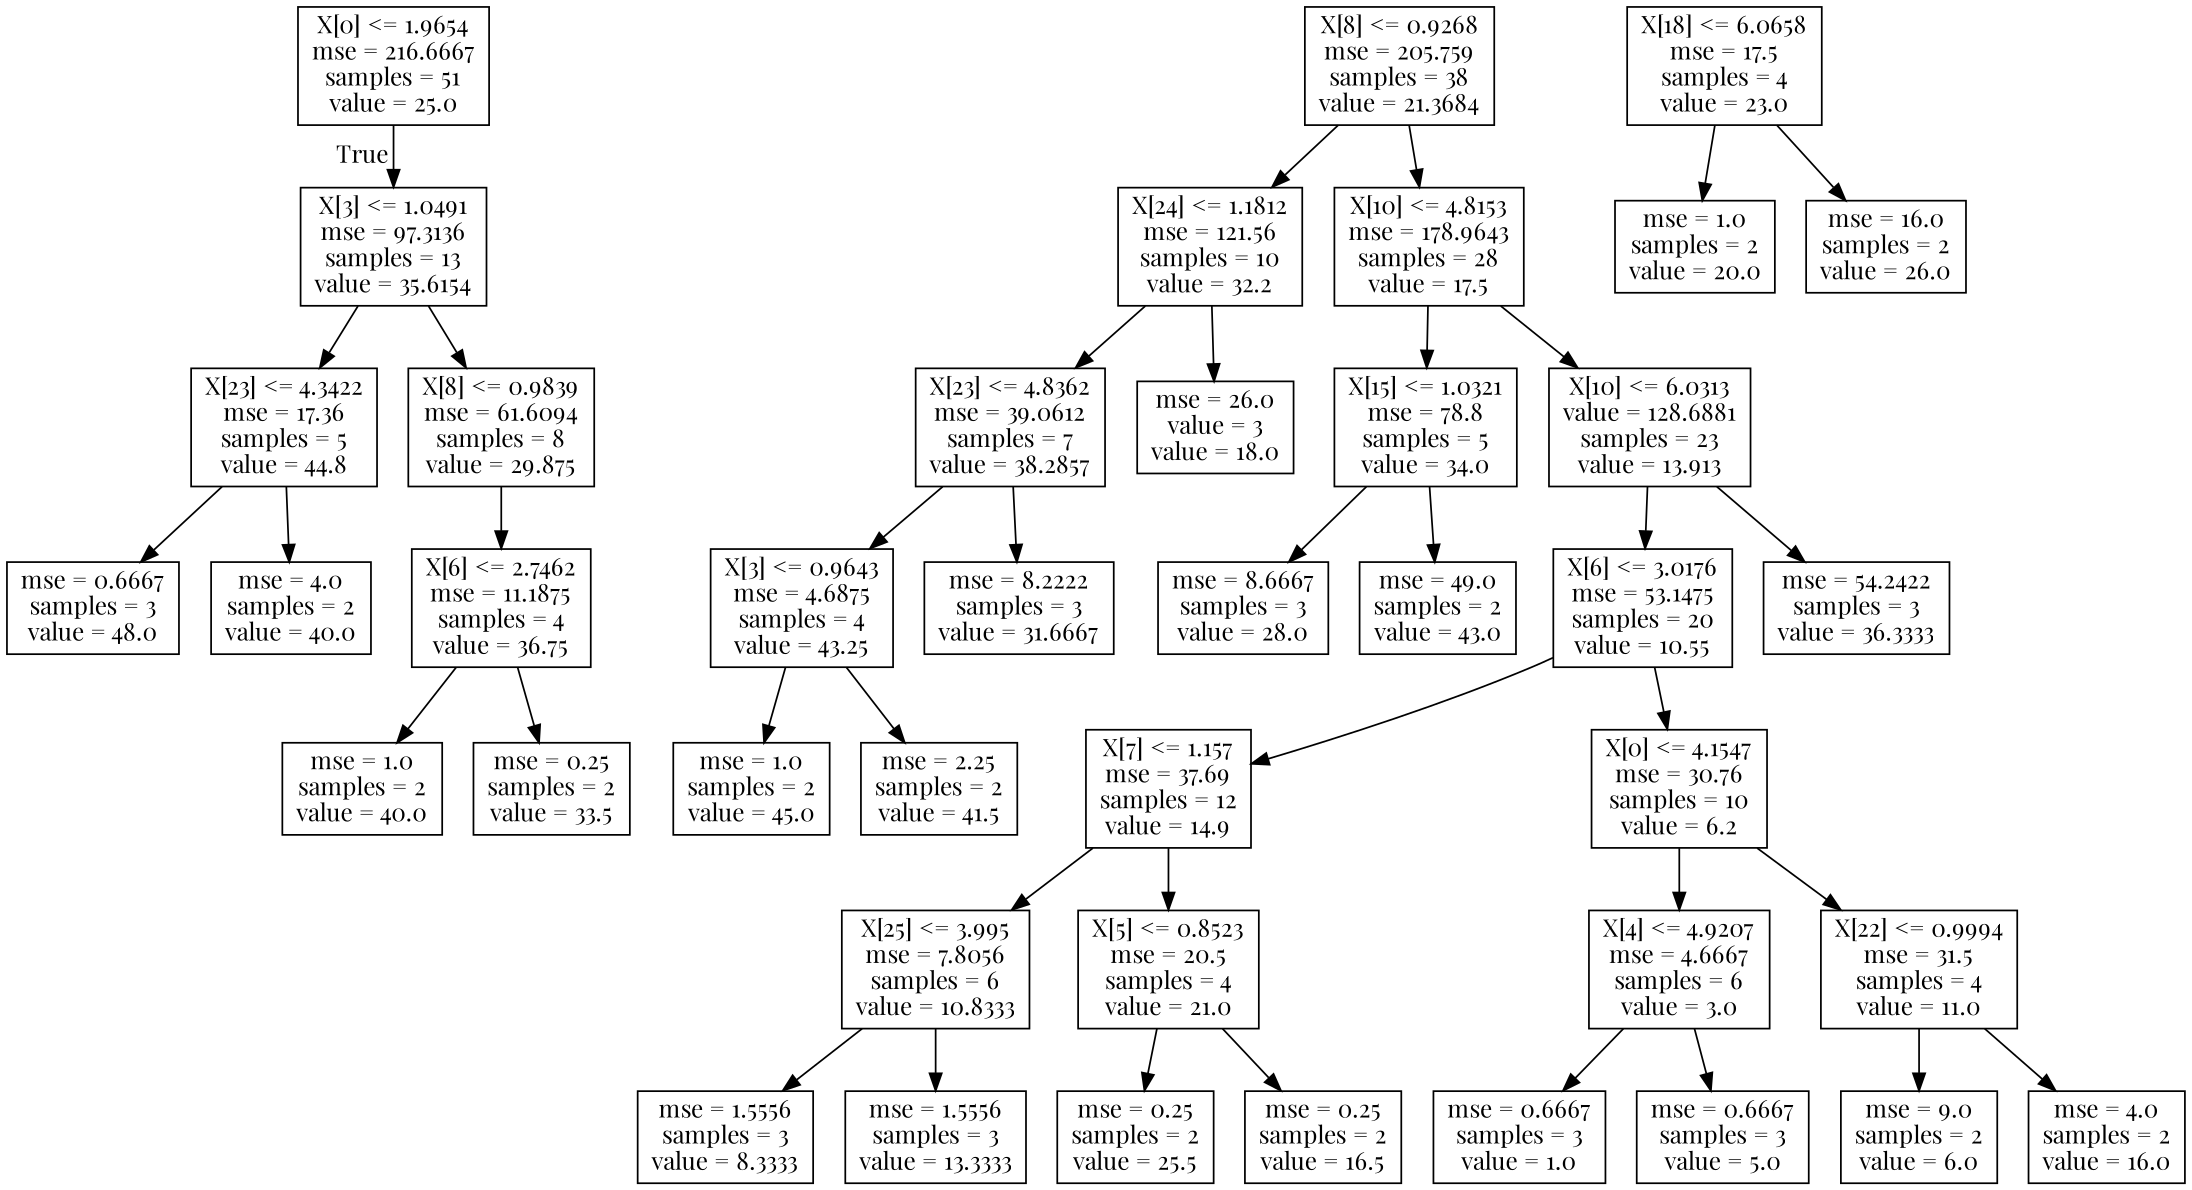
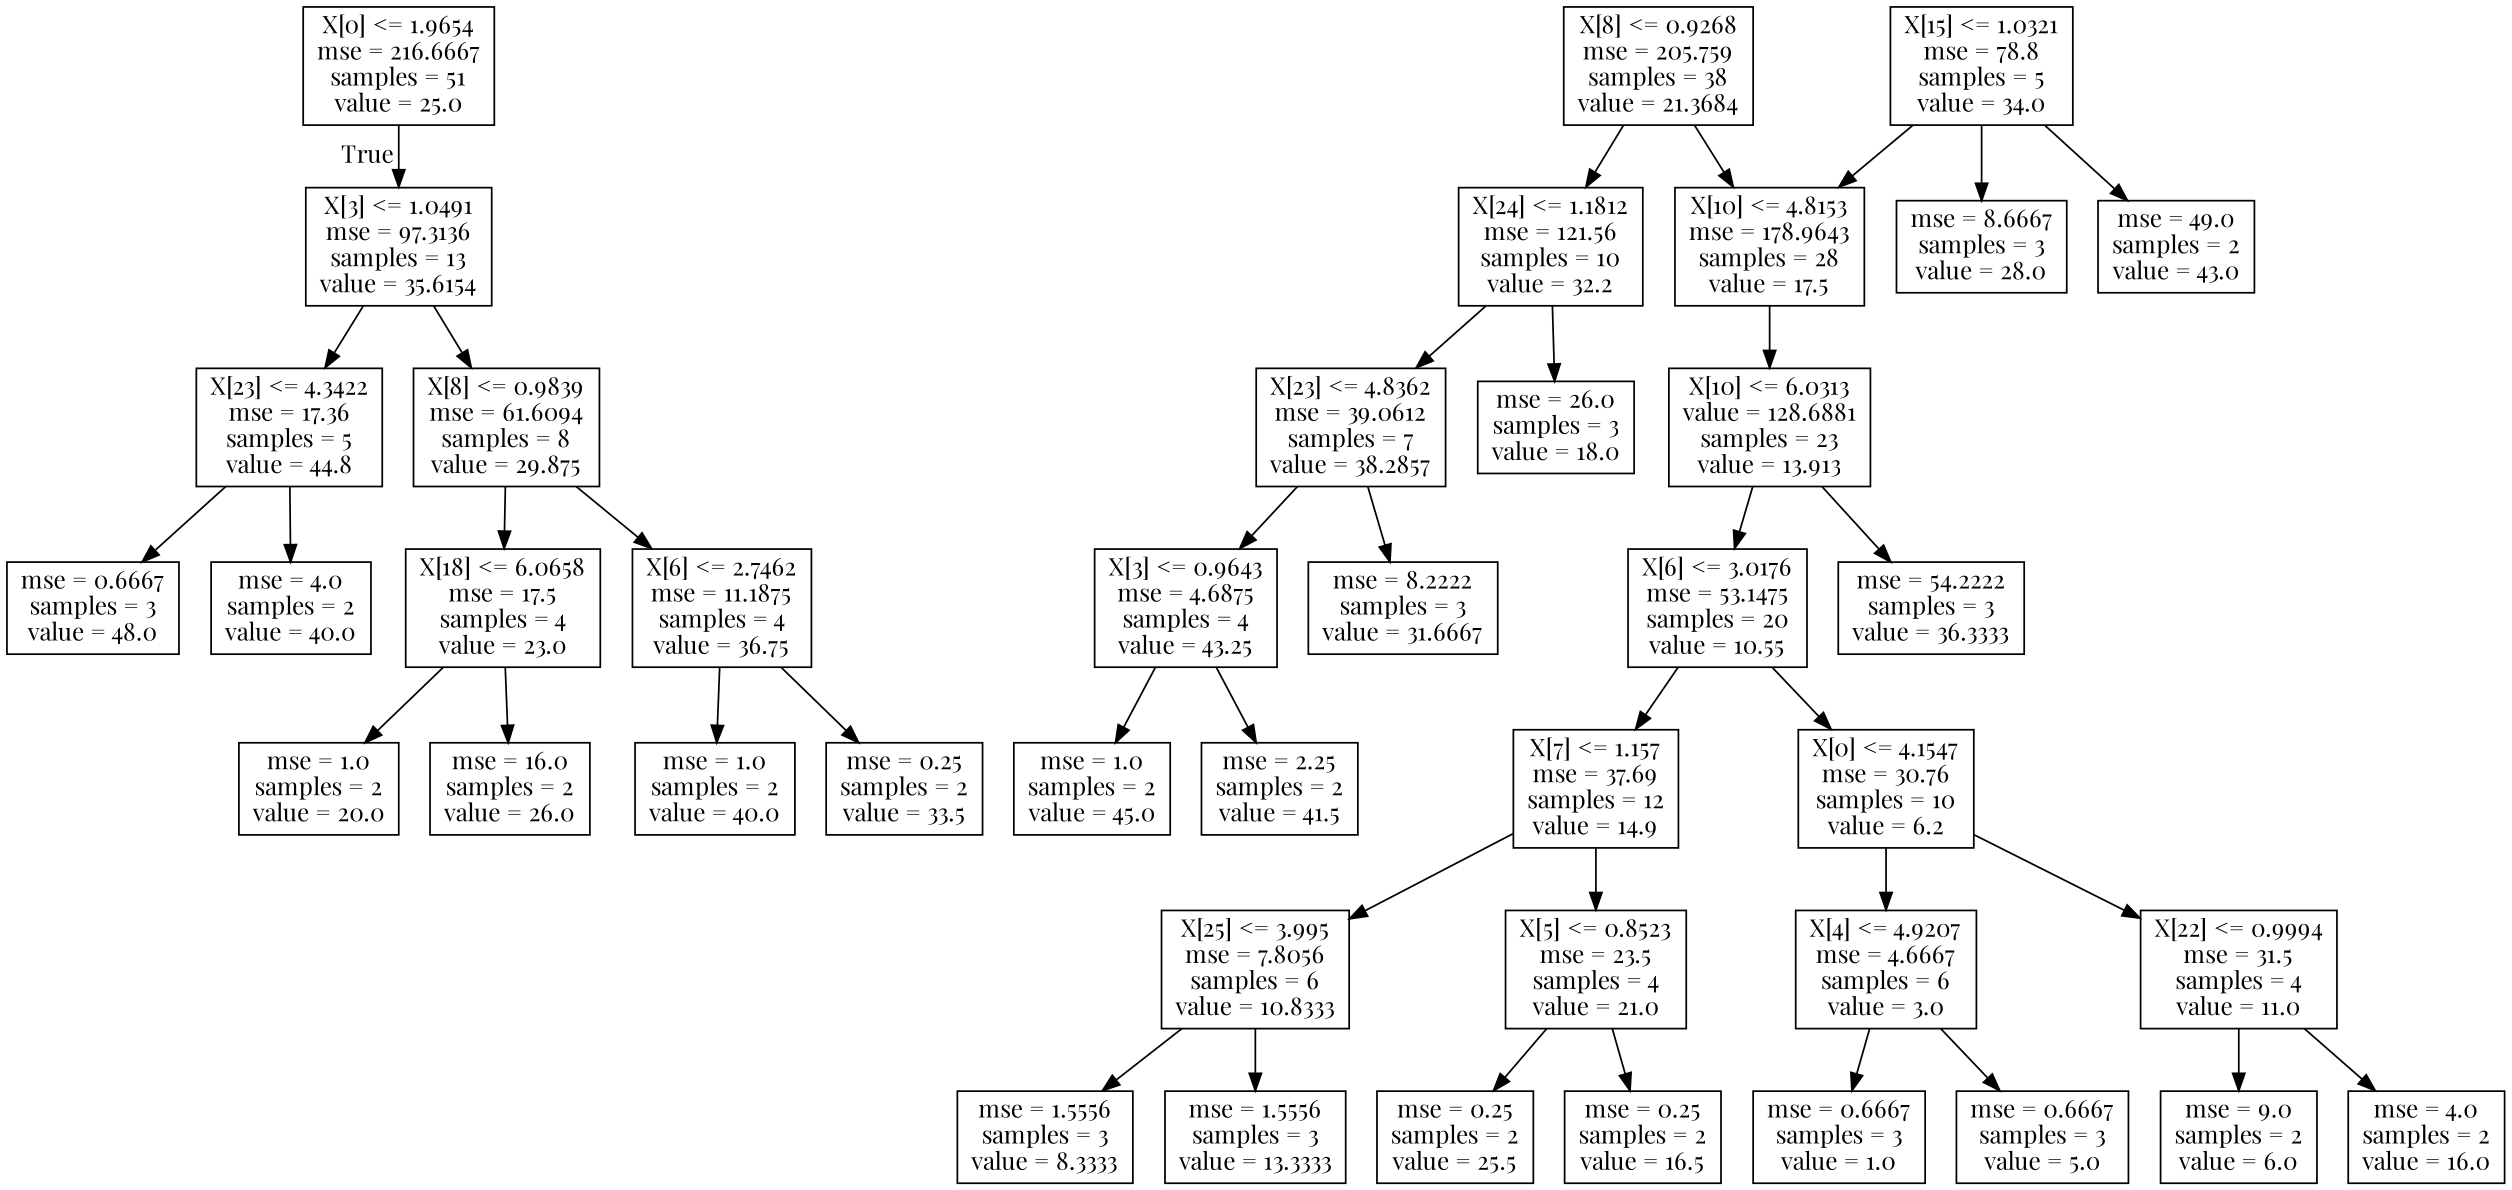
edge "X[10] <= 4.8153 mse = 178.9643 samples = 28 value = 17.5" -> "X[15] <= 1.0321 mse = 78.8 samples = 5 value = 34.0": reversed
node "mse = 26.0 value = 3 value = 18.0": label "mse = 26.0 value = 3 value = 18.0" -> "mse = 26.0 samples = 3 value = 18.0"
edge "X[8] <= 0.9839 mse = 61.6094 samples = 8 value = 29.875" -> "X[18] <= 6.0658 mse = 17.5 samples = 4 value = 23.0": added
node "mse = 54.2422 samples = 3 value = 36.3333": label "mse = 54.2422 samples = 3 value = 36.3333" -> "mse = 54.2222 samples = 3 value = 36.3333"
node "X[5] <= 0.8523 mse = 20.5 samples = 4 value = 21.0": label "X[5] <= 0.8523 mse = 20.5 samples = 4 value = 21.0" -> "X[5] <= 0.8523 mse = 23.5 samples = 4 value = 21.0"
